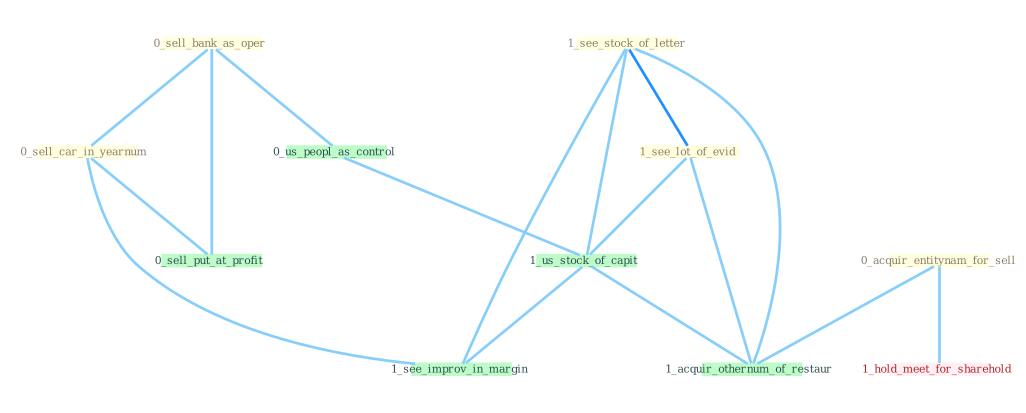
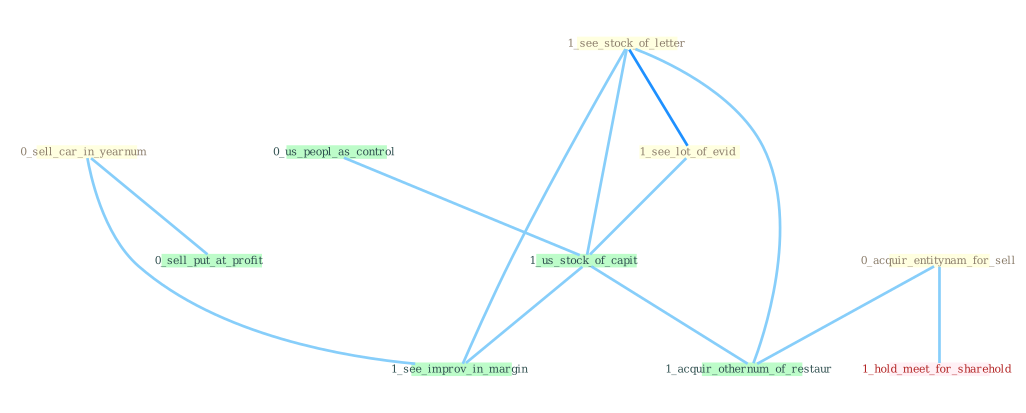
node "0_sell_bank_as_oper": removed
edge "1_see_lot_of_evid" -- "1_acquir_othernum_of_restaur": removed
